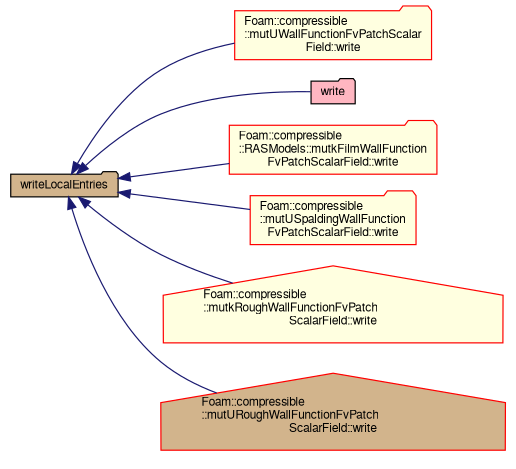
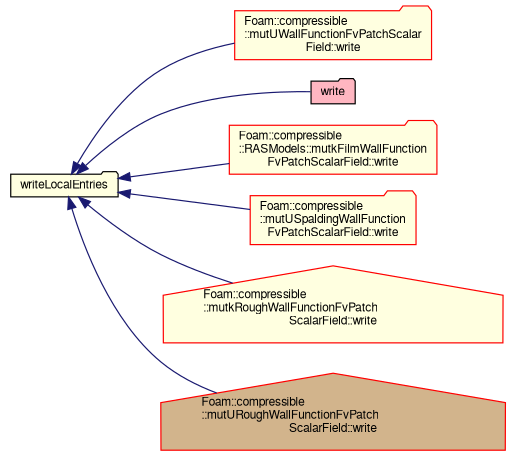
node "writeLocalEntries": fillcolor tan -> lightyellow
